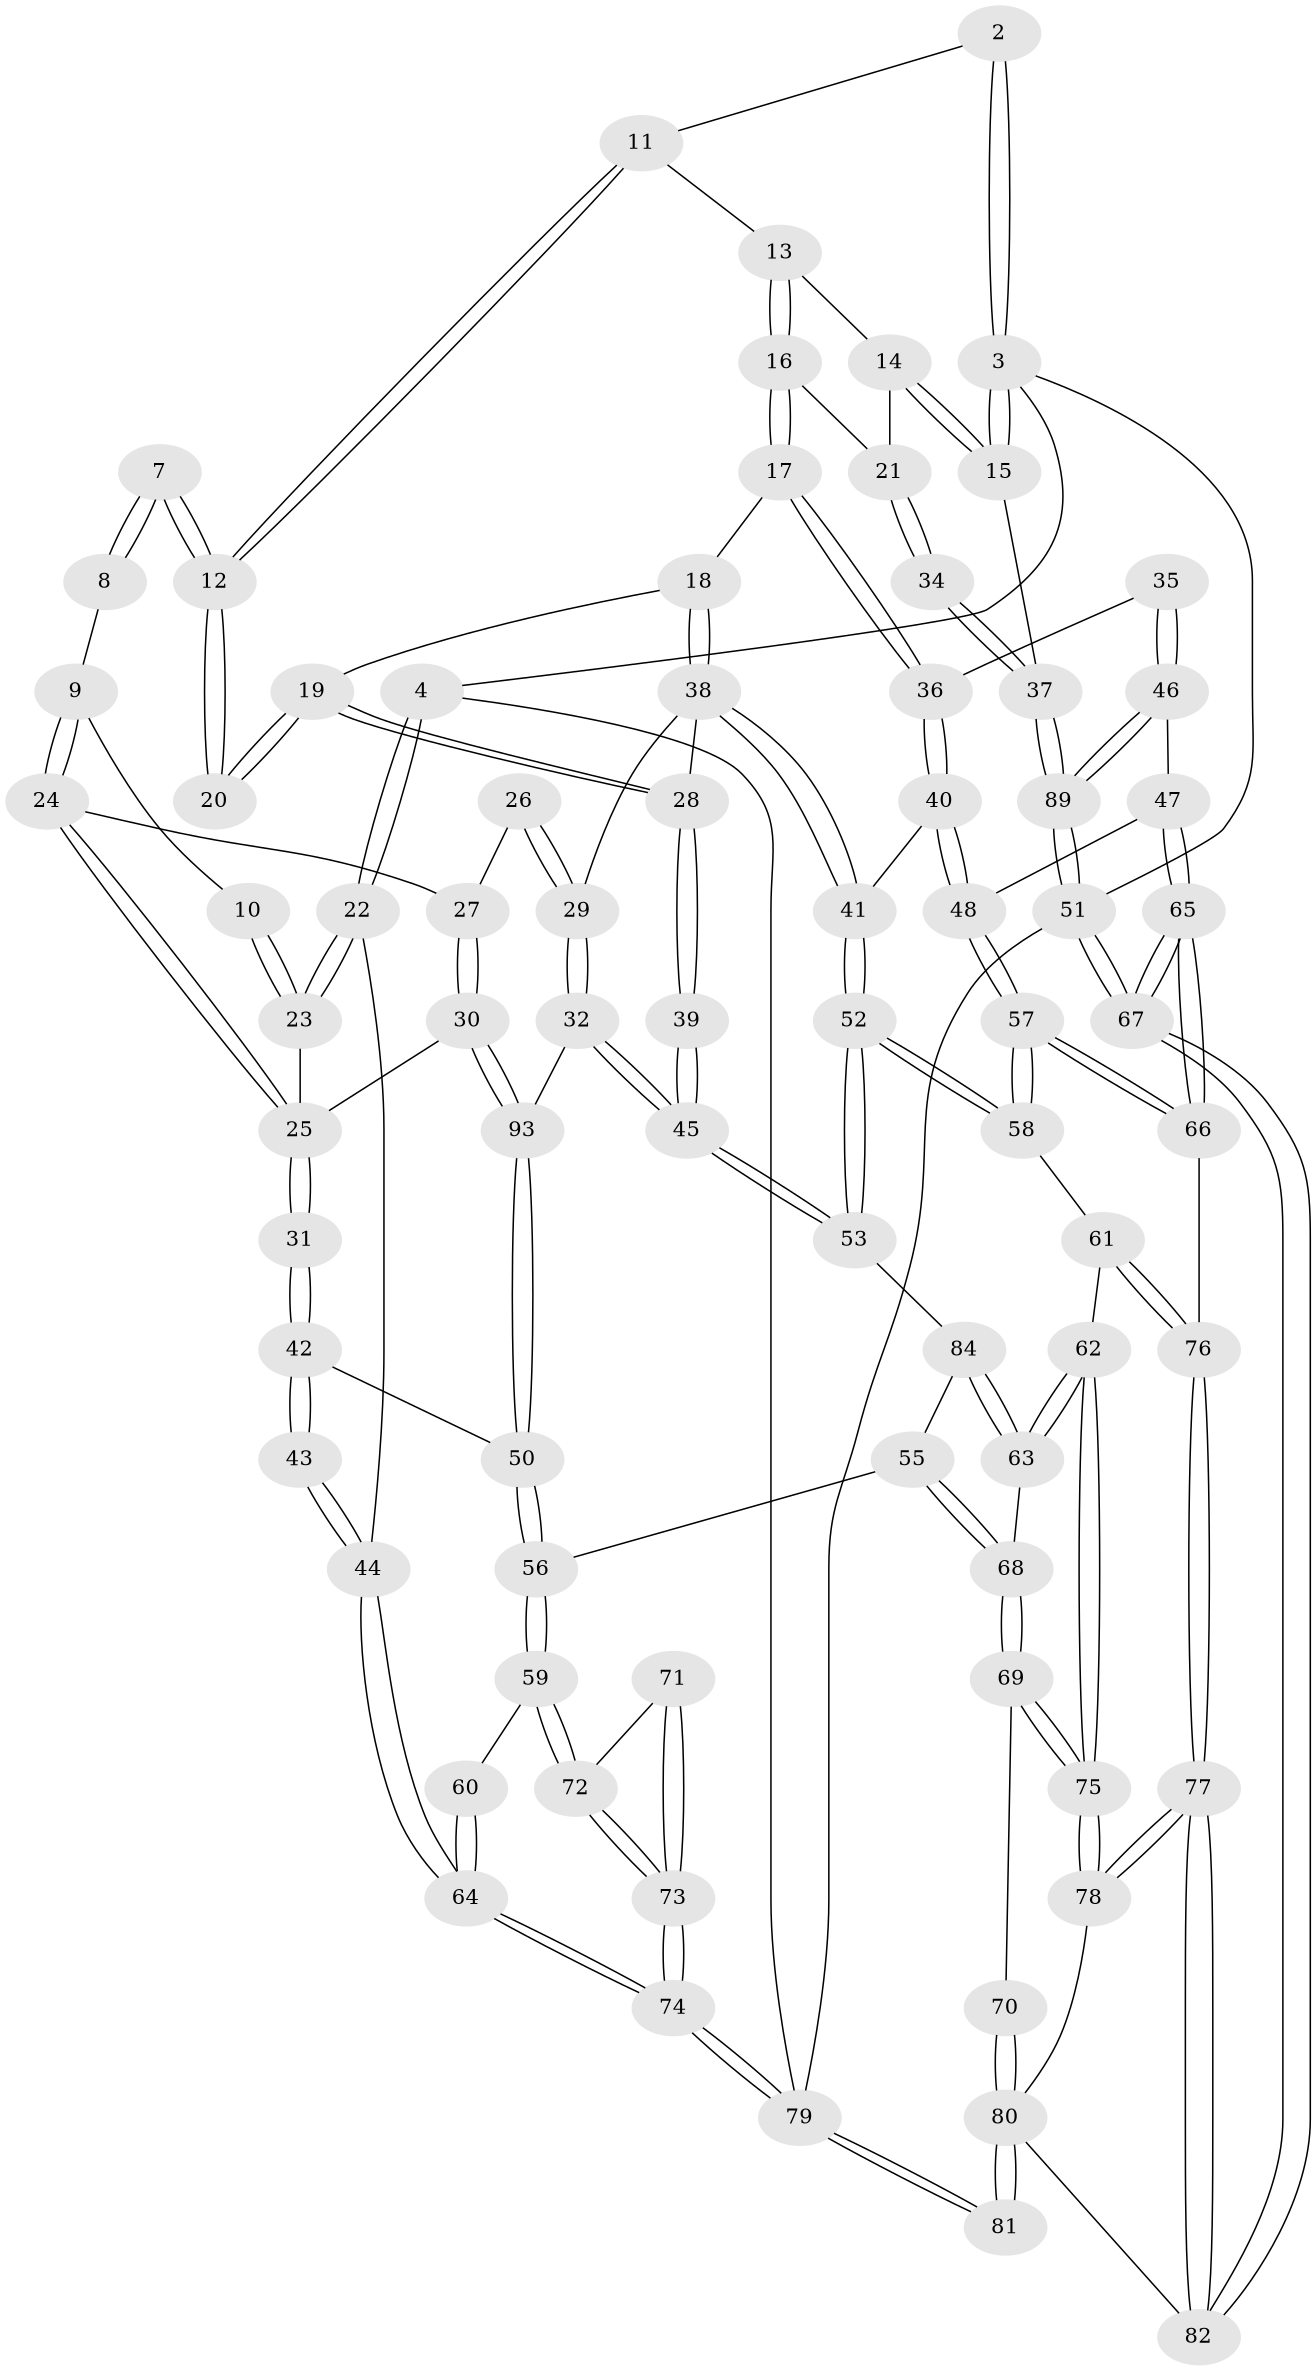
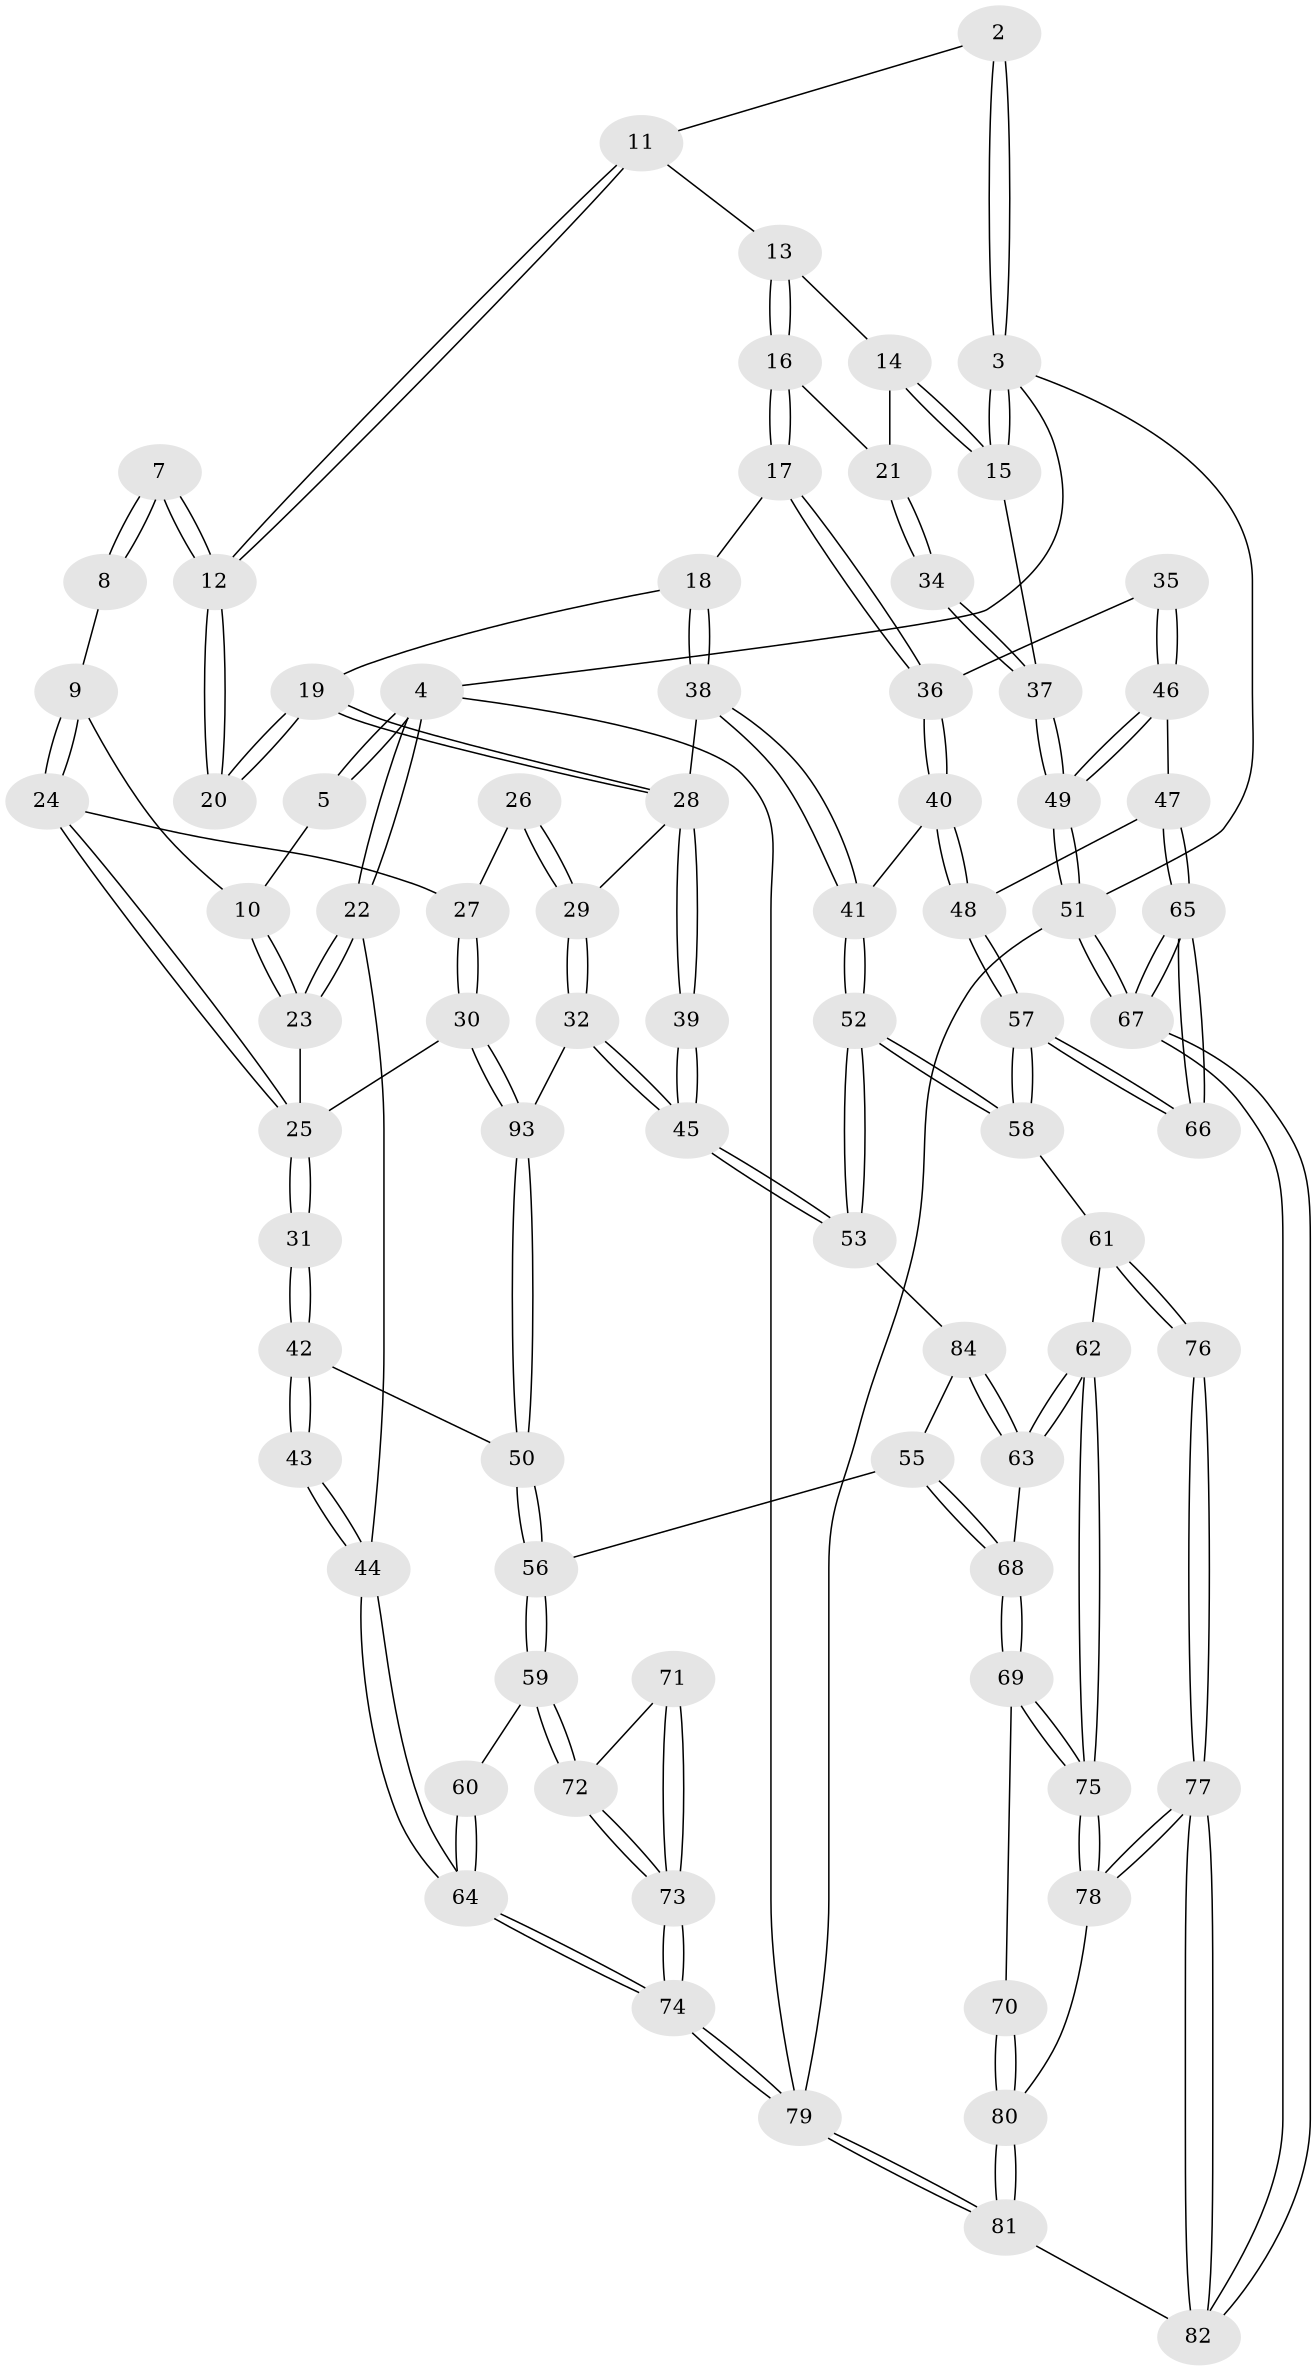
edge "38" -- "29": now "28" -- "29"
node "5": added
node "89": label "89" -> "49"
edge "66" -- "76": removed
edge "80" -- "82": now "81" -- "82"
